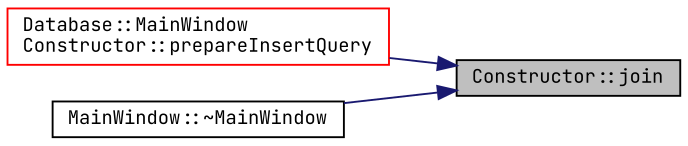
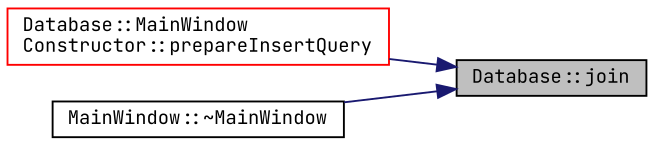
node "Constructor::join": label "Constructor::join" -> "Database::join"
